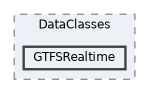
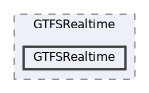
cluster "DataClasses": label "DataClasses" -> "GTFSRealtime"
